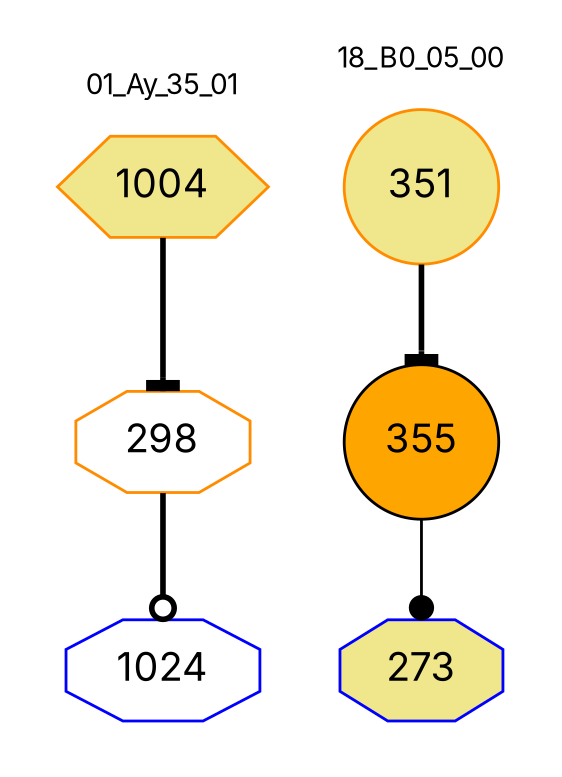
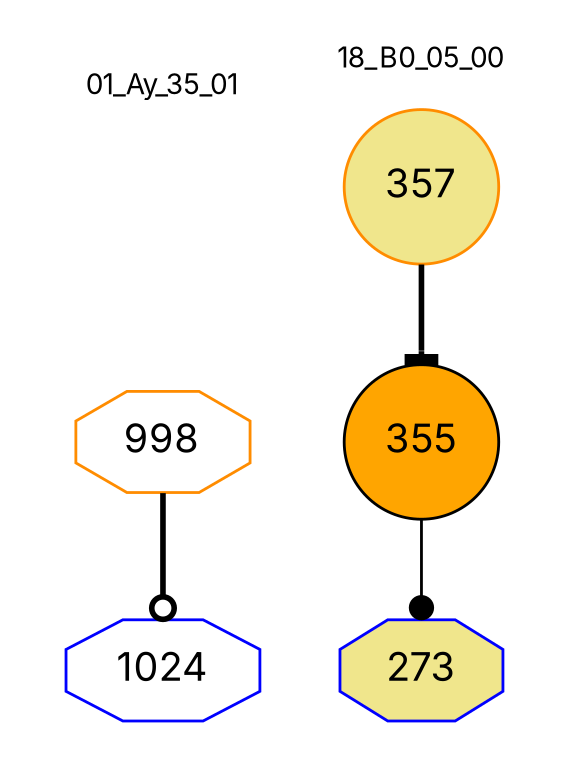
node "1004": removed
node "351": label "351" -> "357"
node "298": label "298" -> "998"
